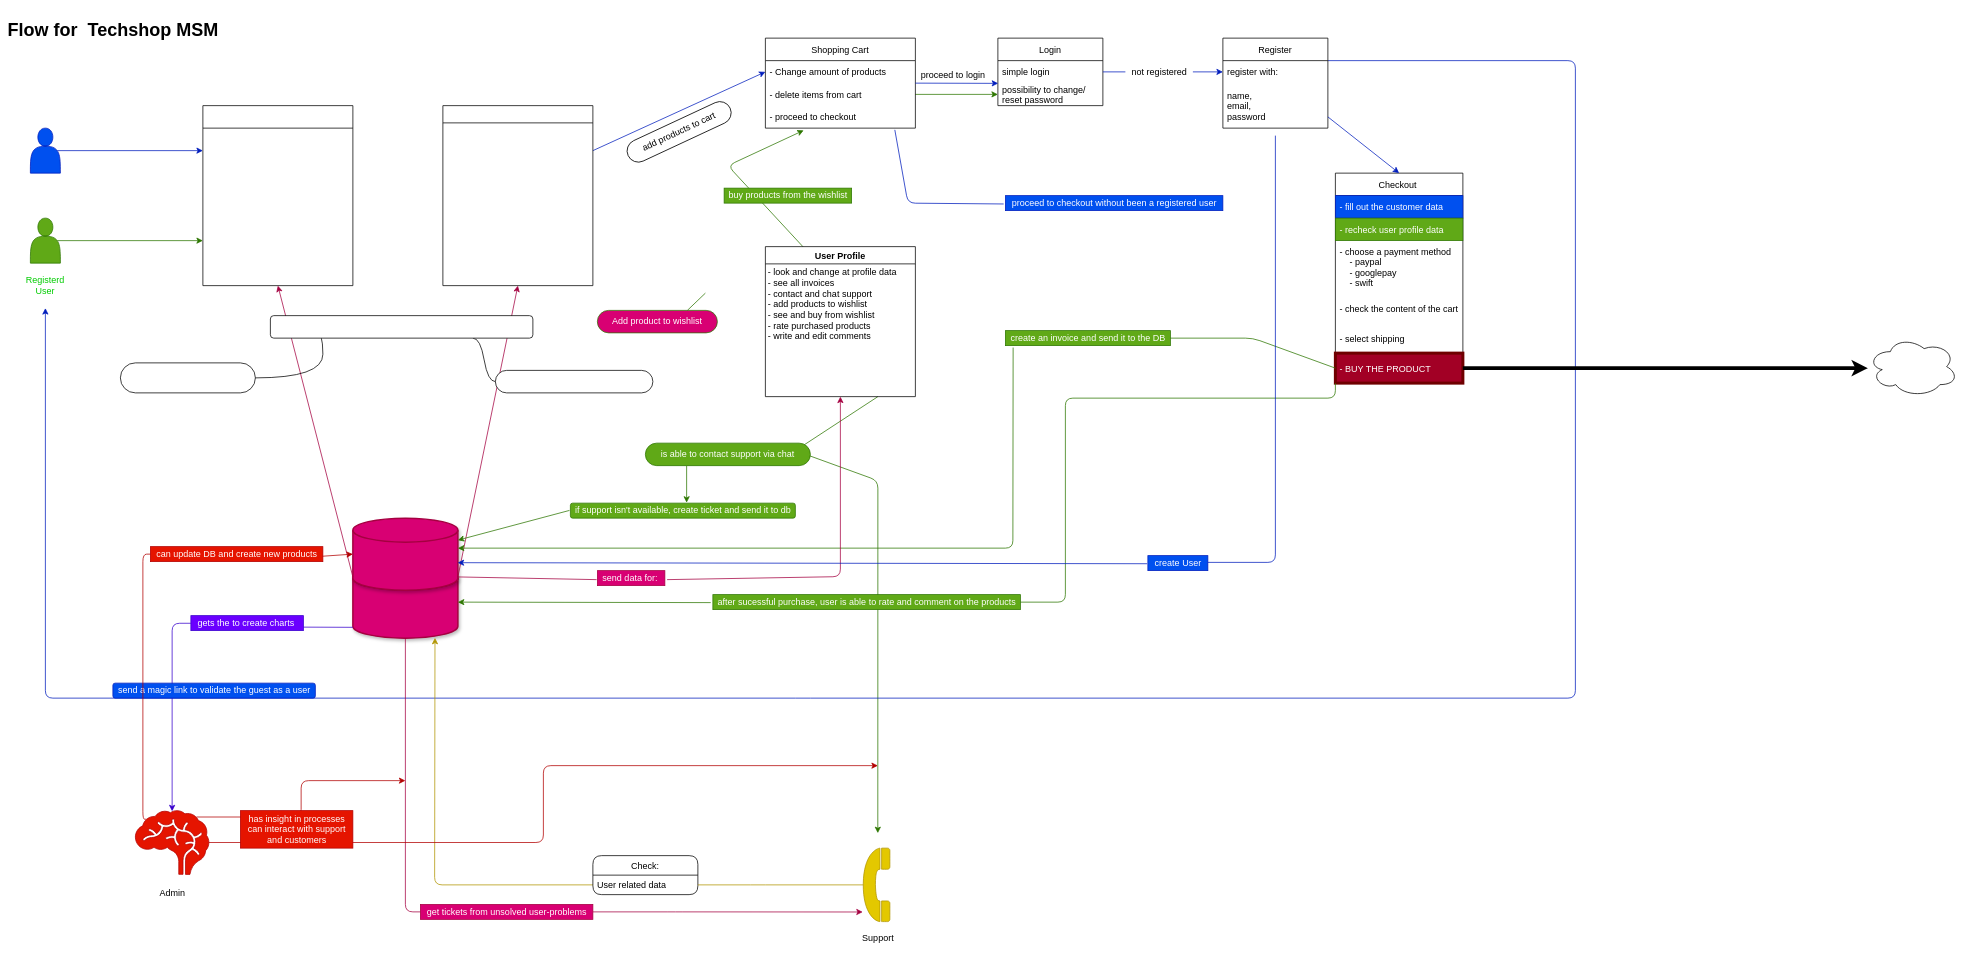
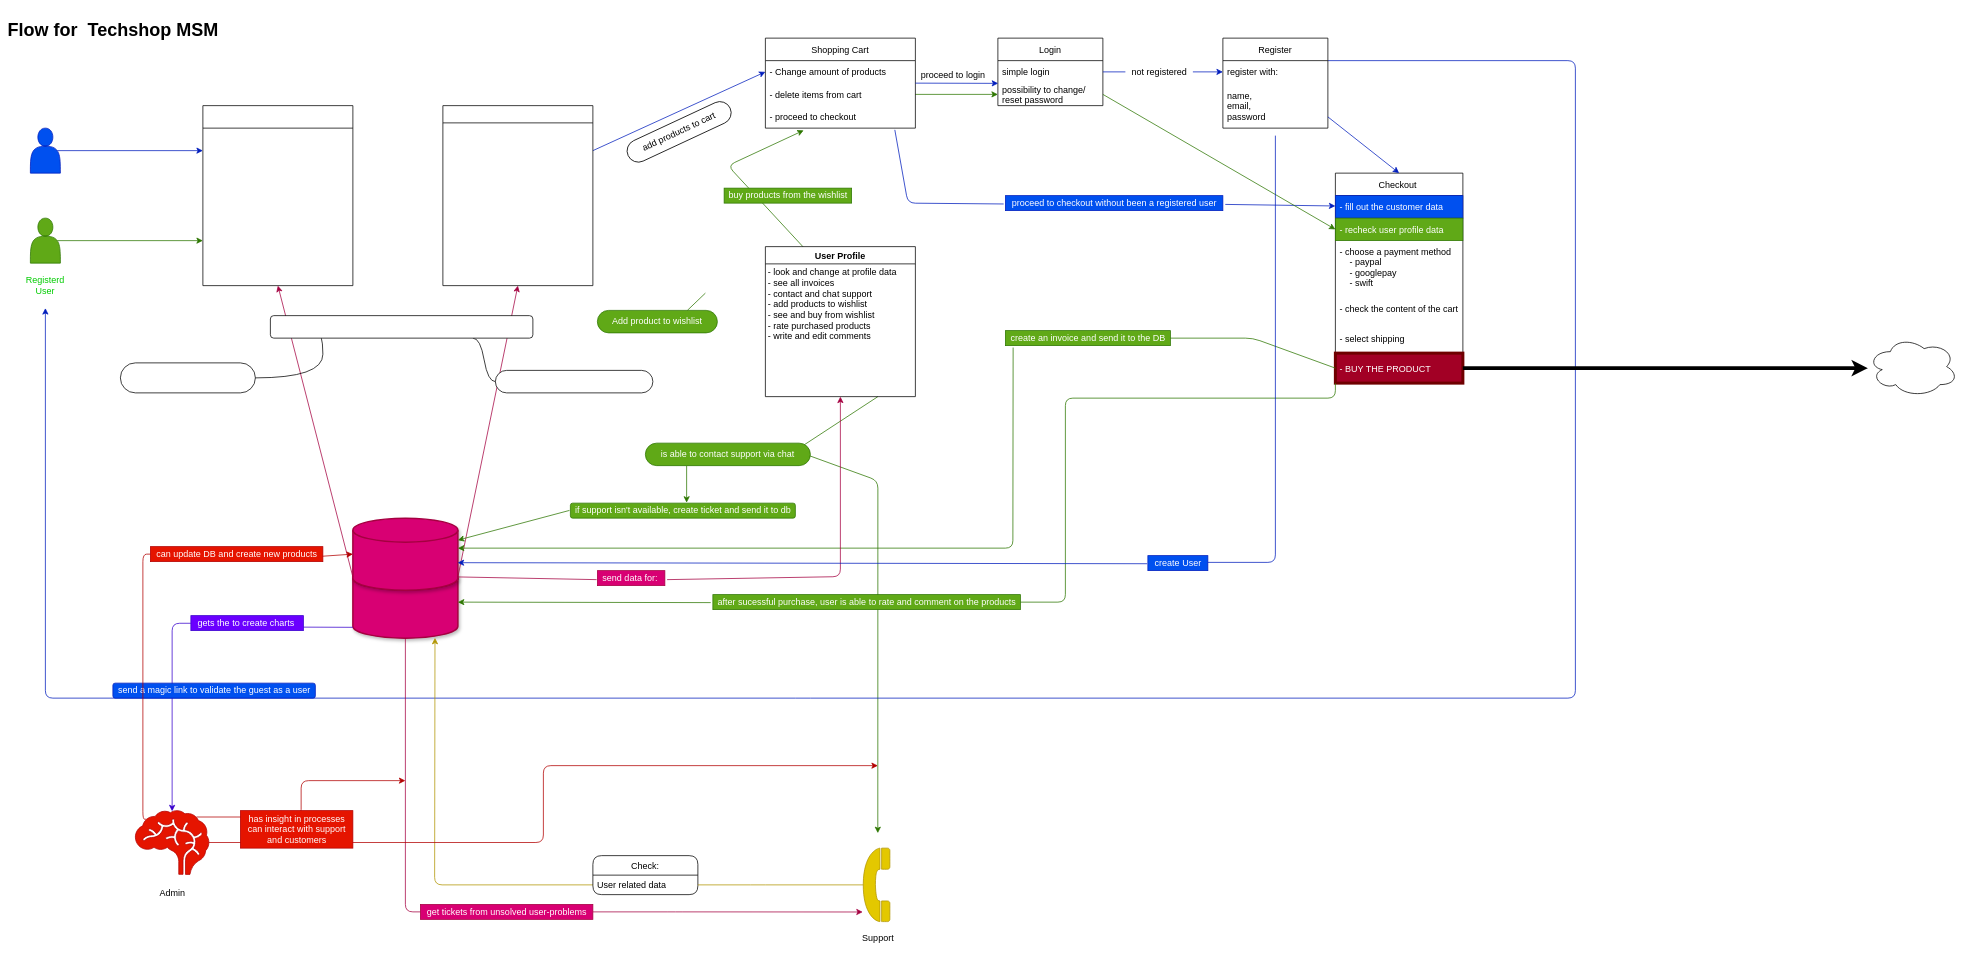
edge "possibility to change/ reset password" -> "- recheck user profile data": added
edge "proceed to checkout without been a registered user" -> "- fill out the customer data": added
node "Add product to wishlist": fillcolor #d80073 -> #60a917
